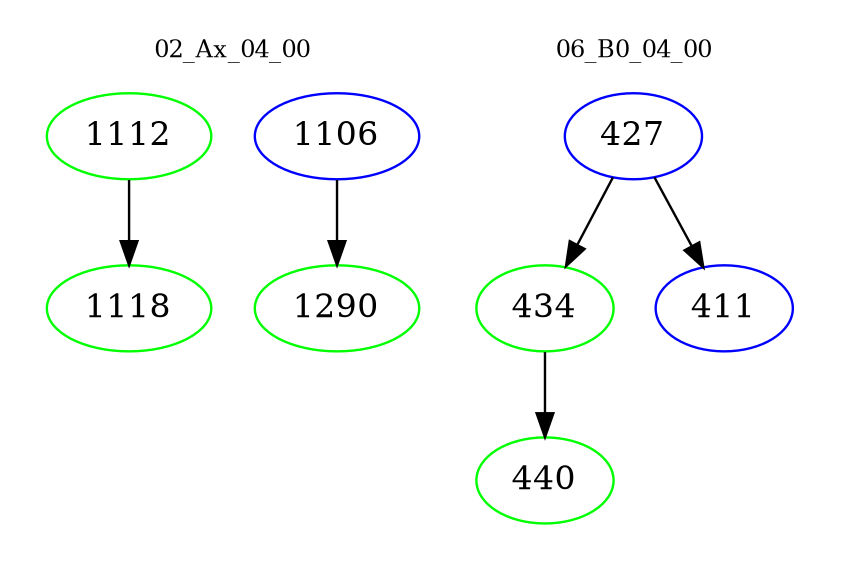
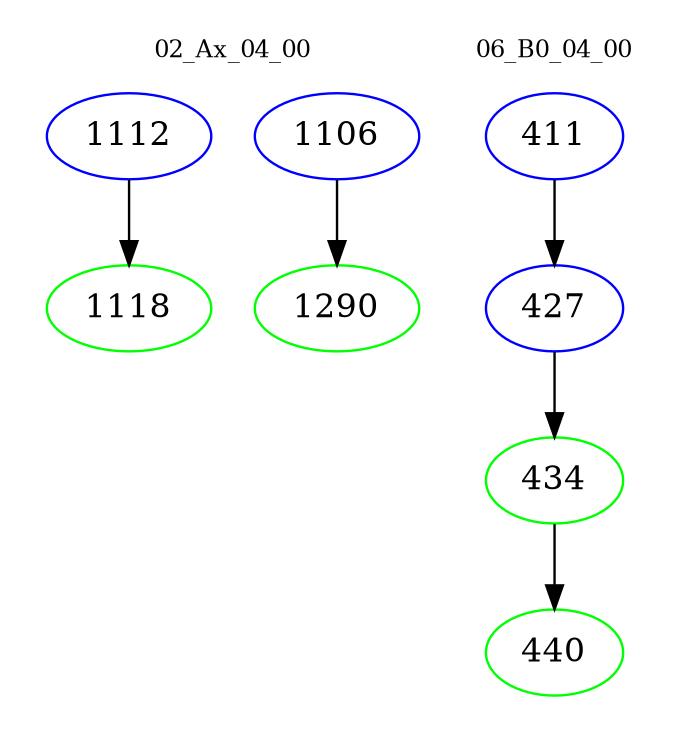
node "1112": color green -> blue
edge "427" -> "411": reversed
